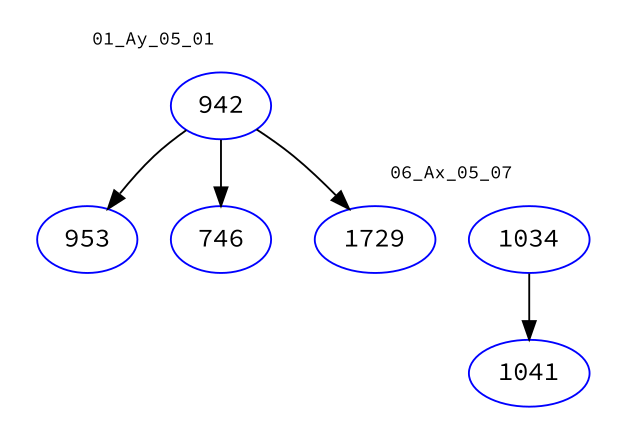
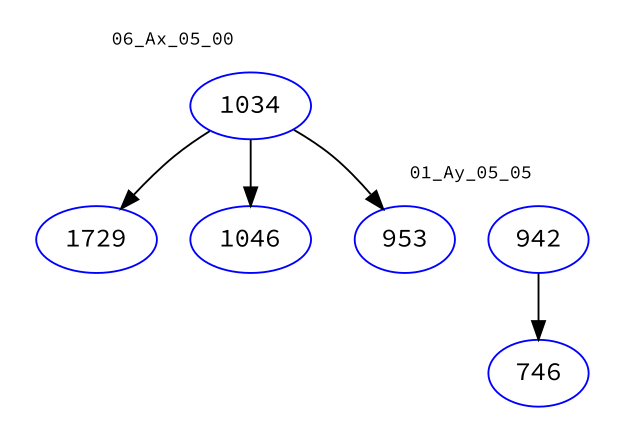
cluster "01_Ay_05_01": label "01_Ay_05_01" -> "01_Ay_05_05"
edge "942" -> "953": now "1034" -> "953"
edge "942" -> "1729": now "1034" -> "1729"
cluster "06_Ax_05_07": label "06_Ax_05_07" -> "06_Ax_05_00"
node "1041": label "1041" -> "1046"
